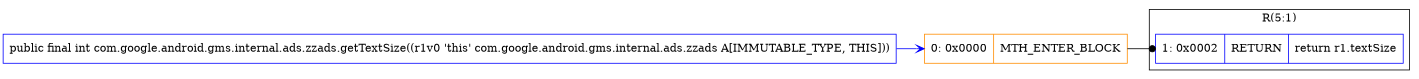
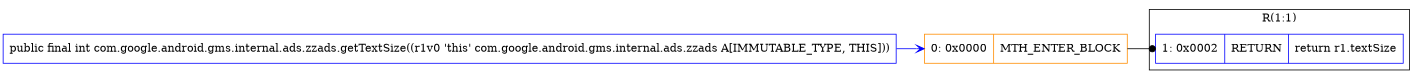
cluster "R(5:1)": label "R(5:1)" -> "R(1:1)"
